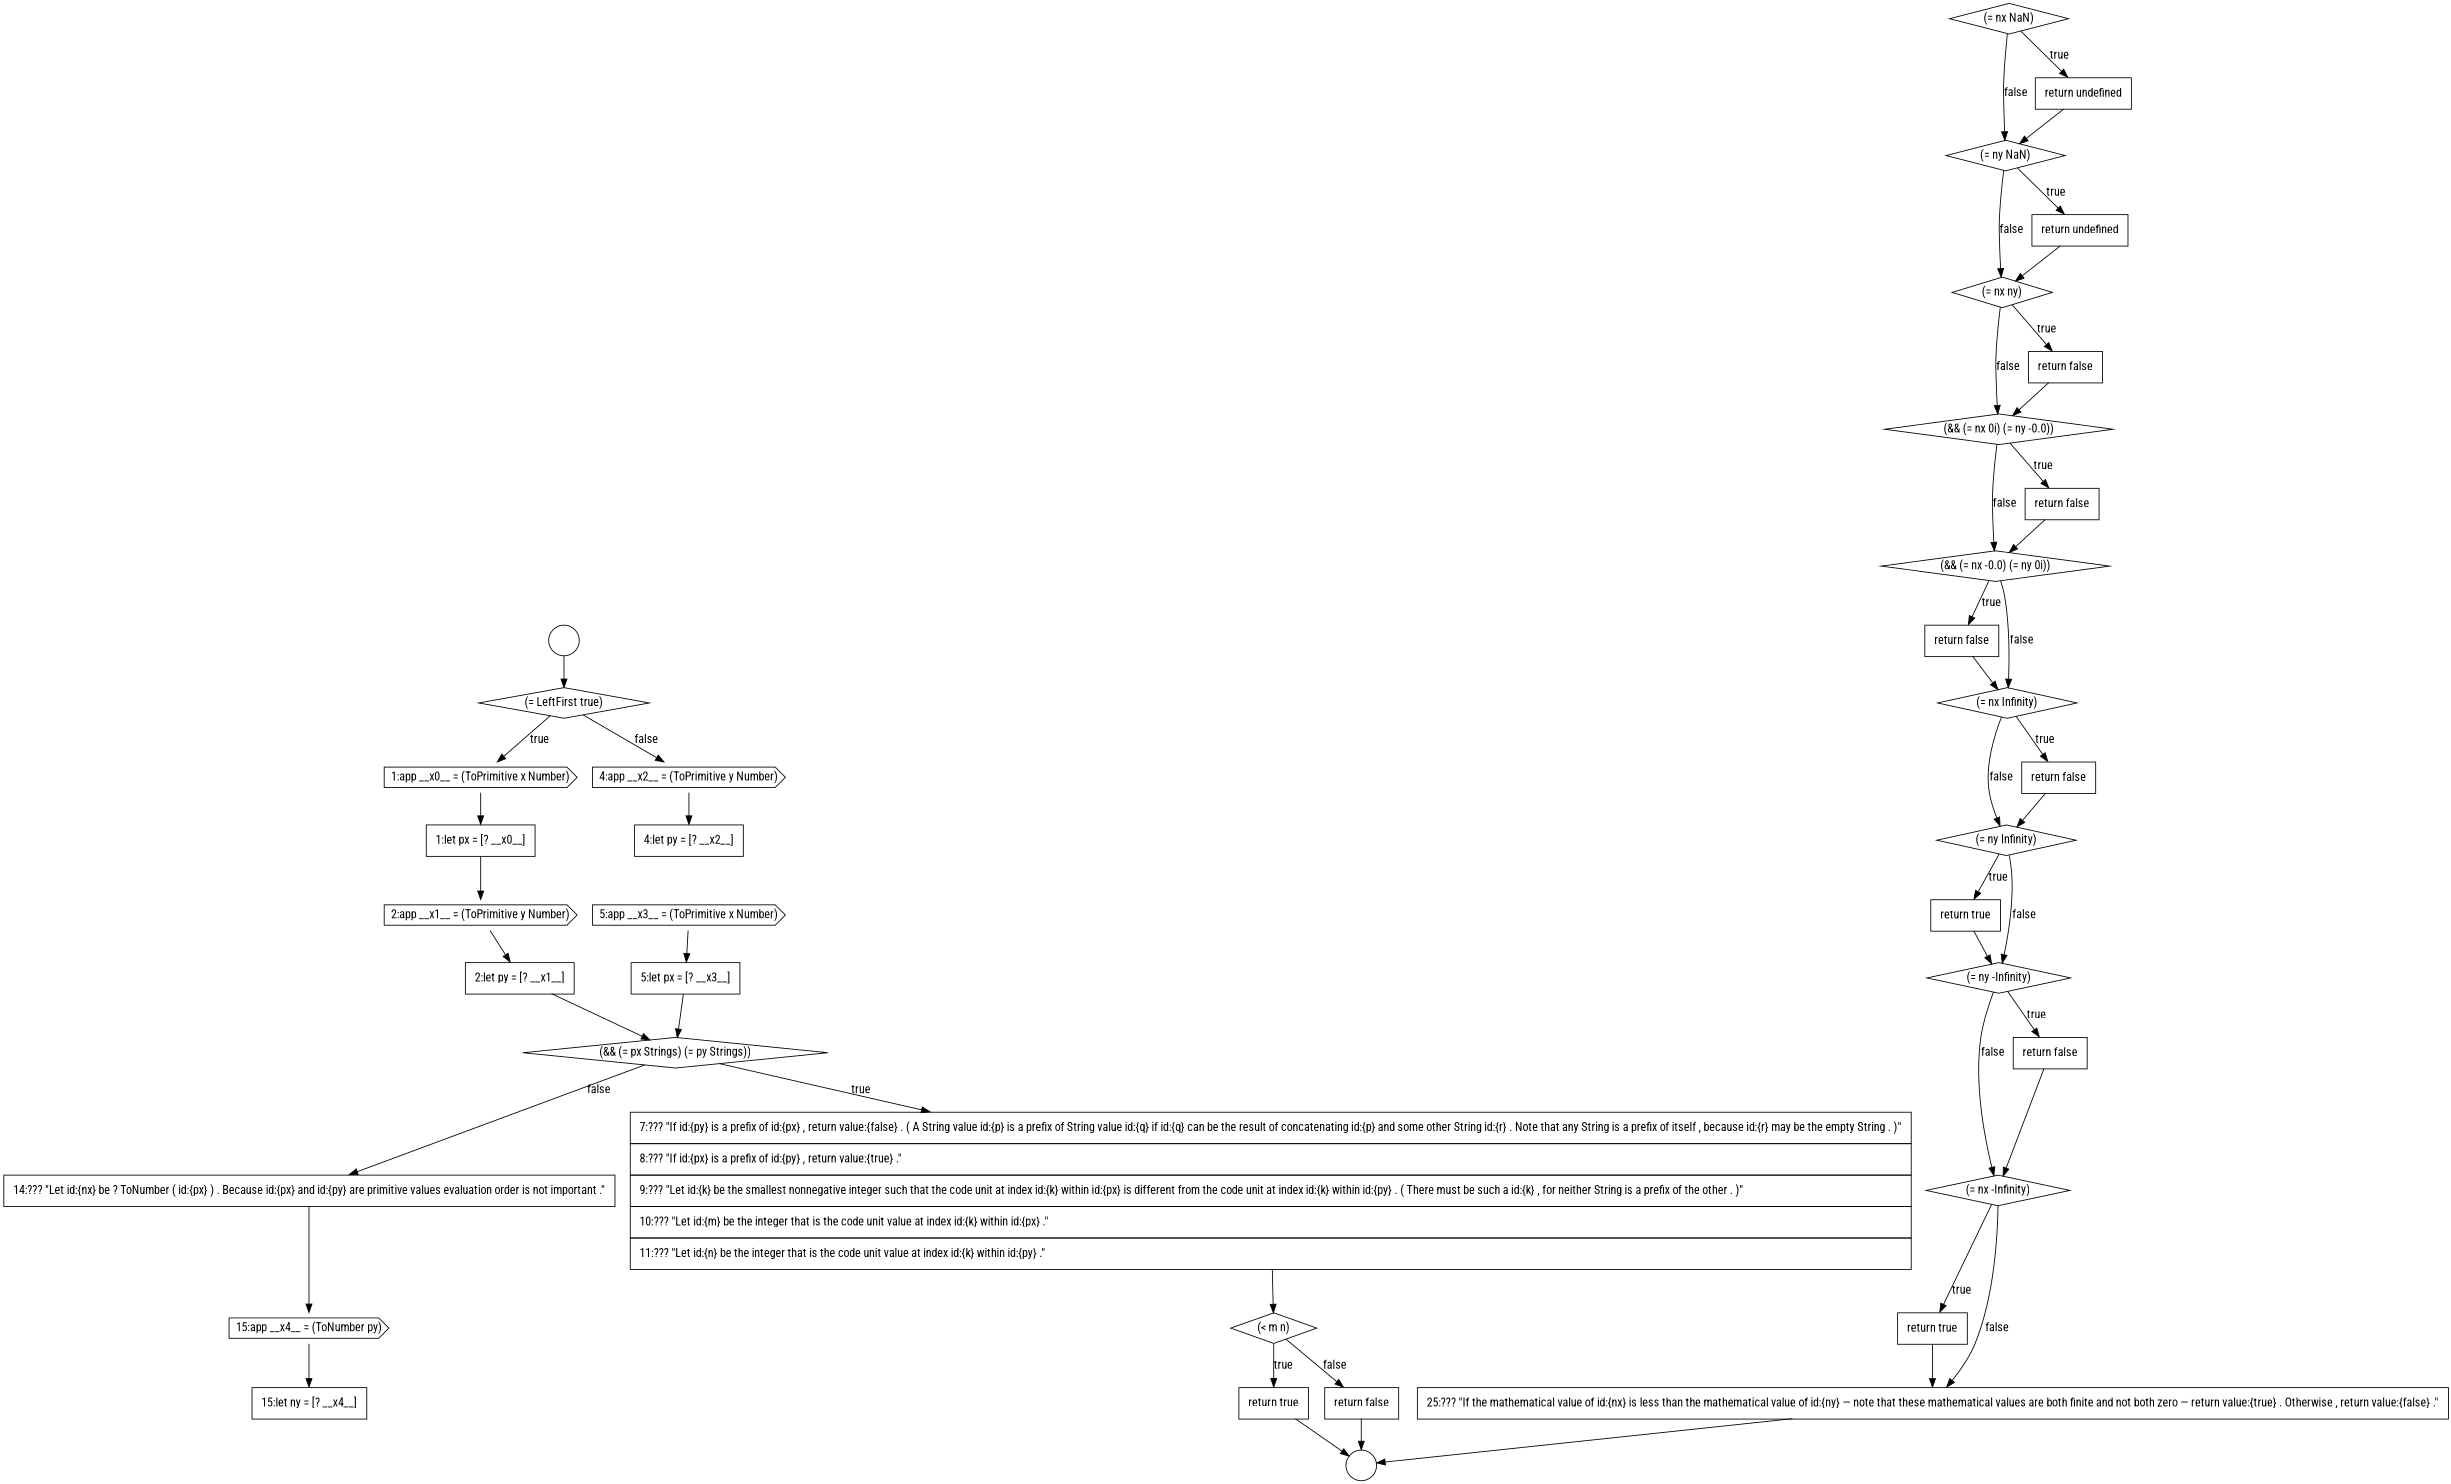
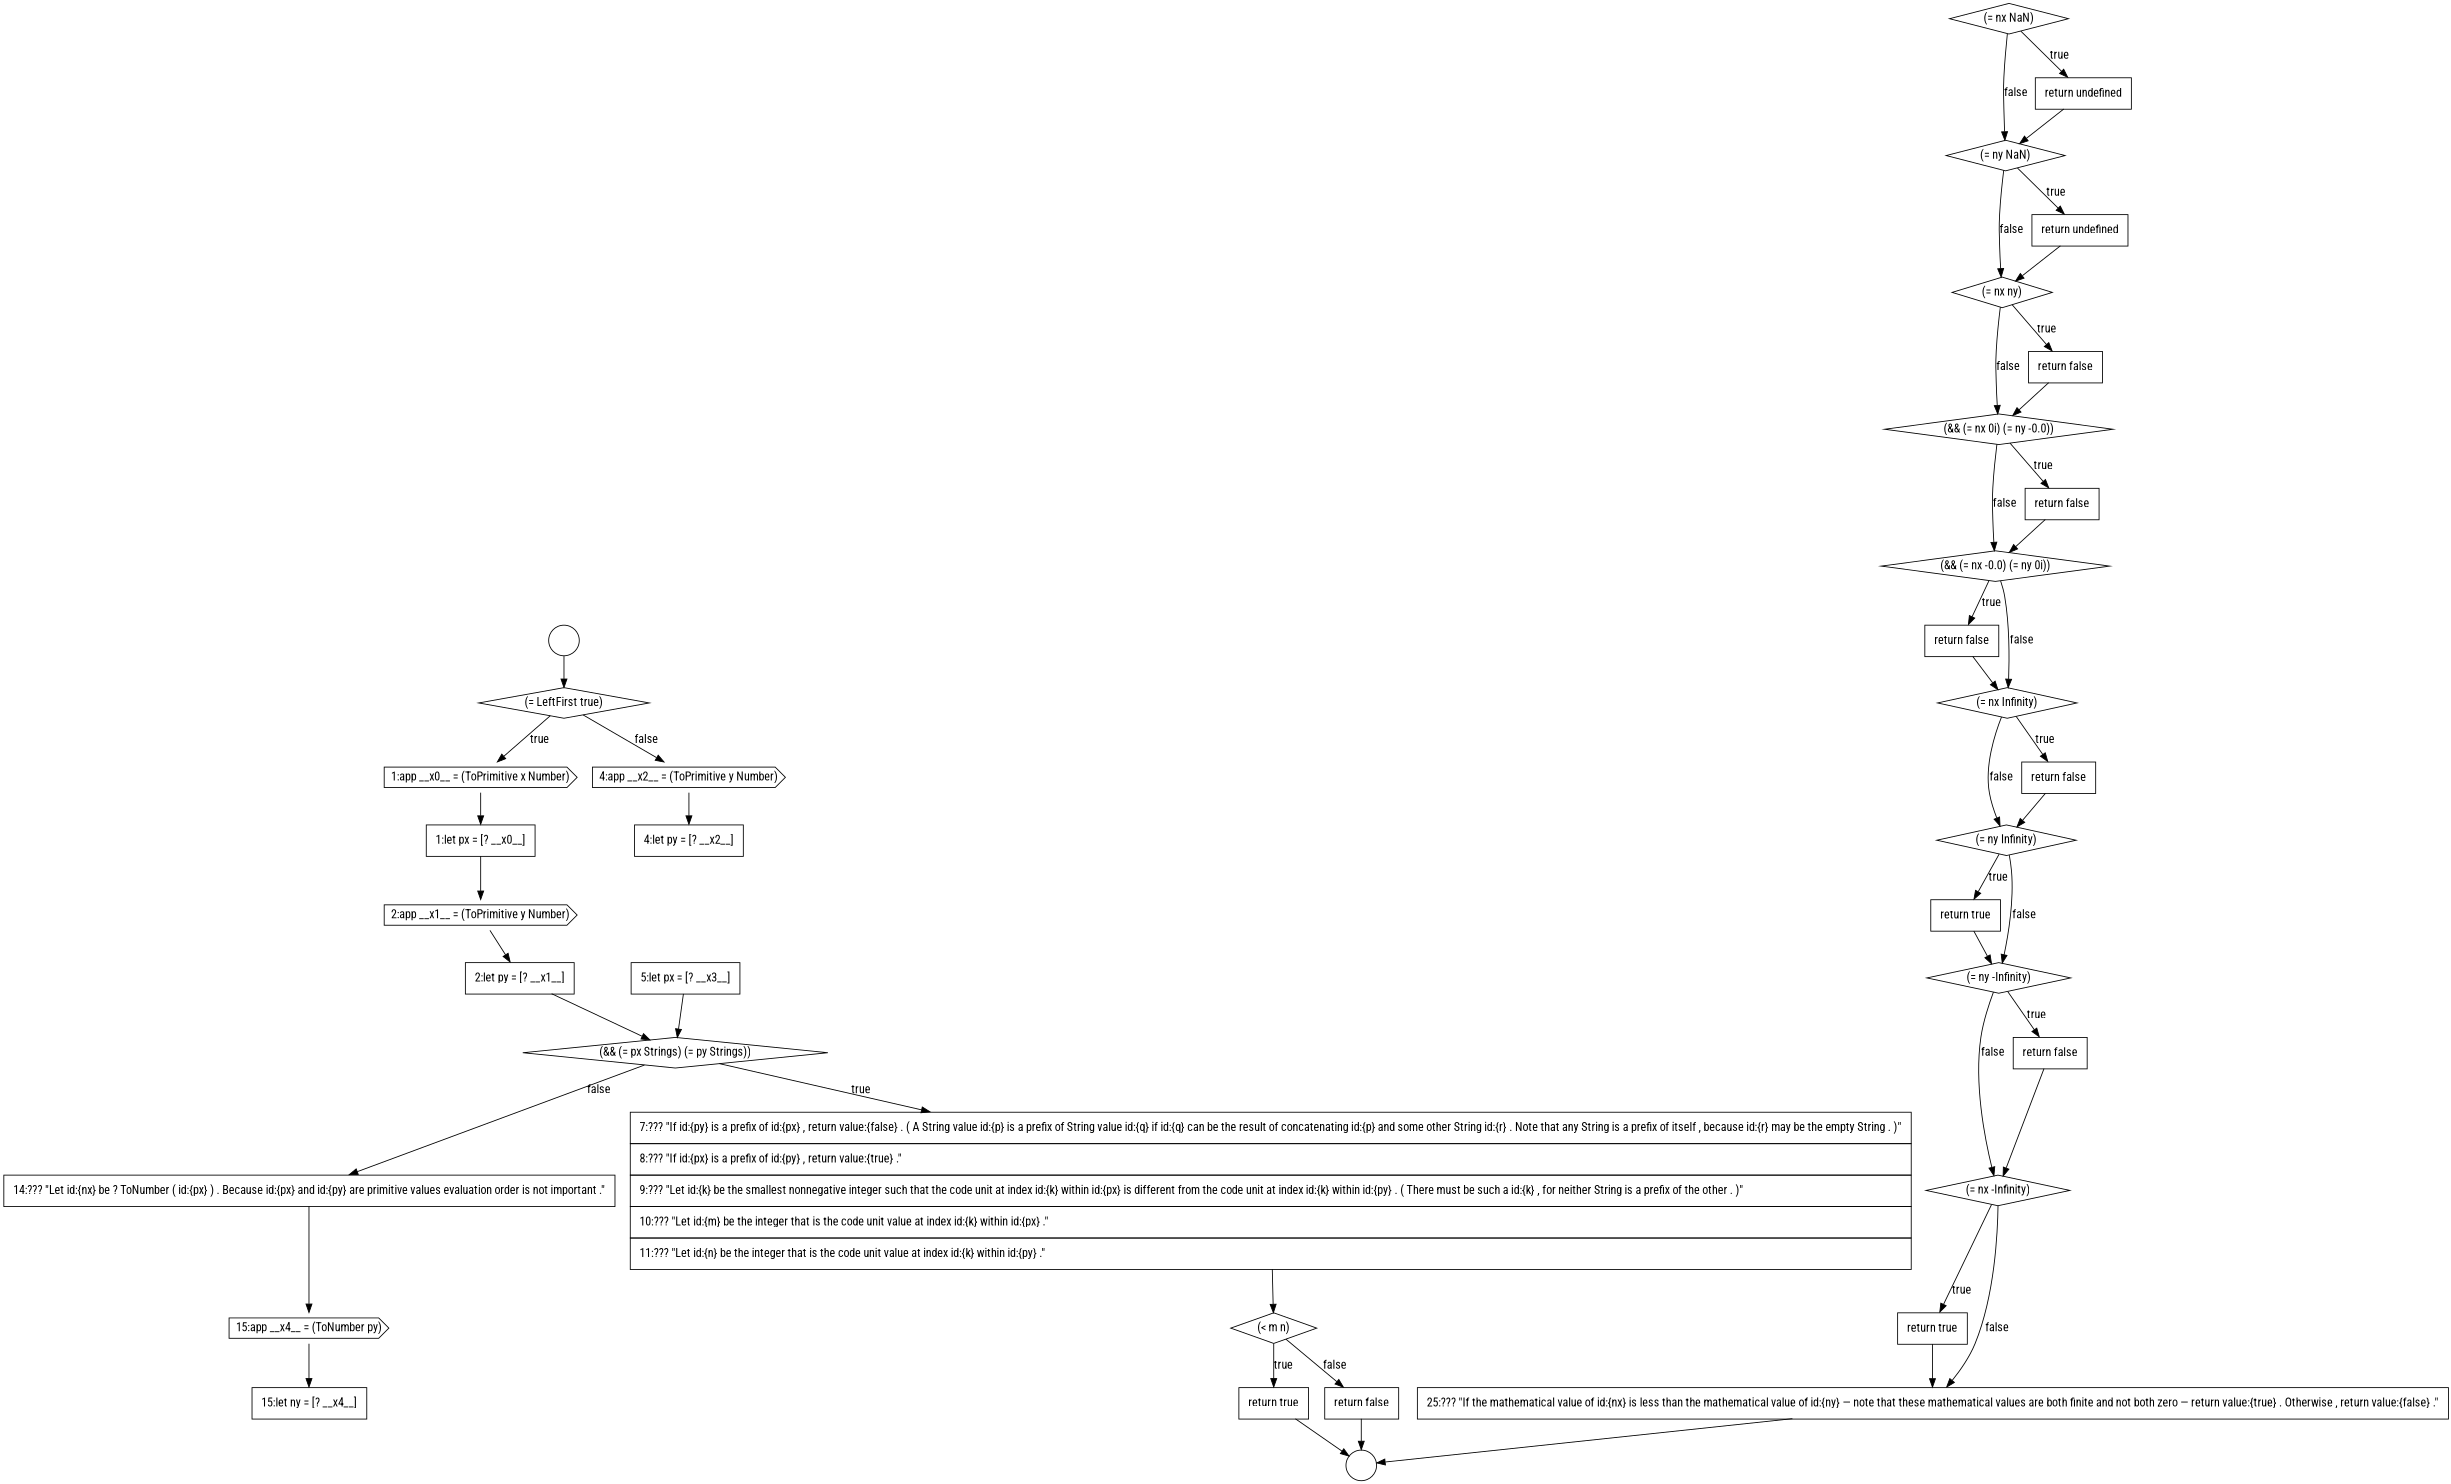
node "5:app __x3__ = (ToPrimitive x Number)": removed
